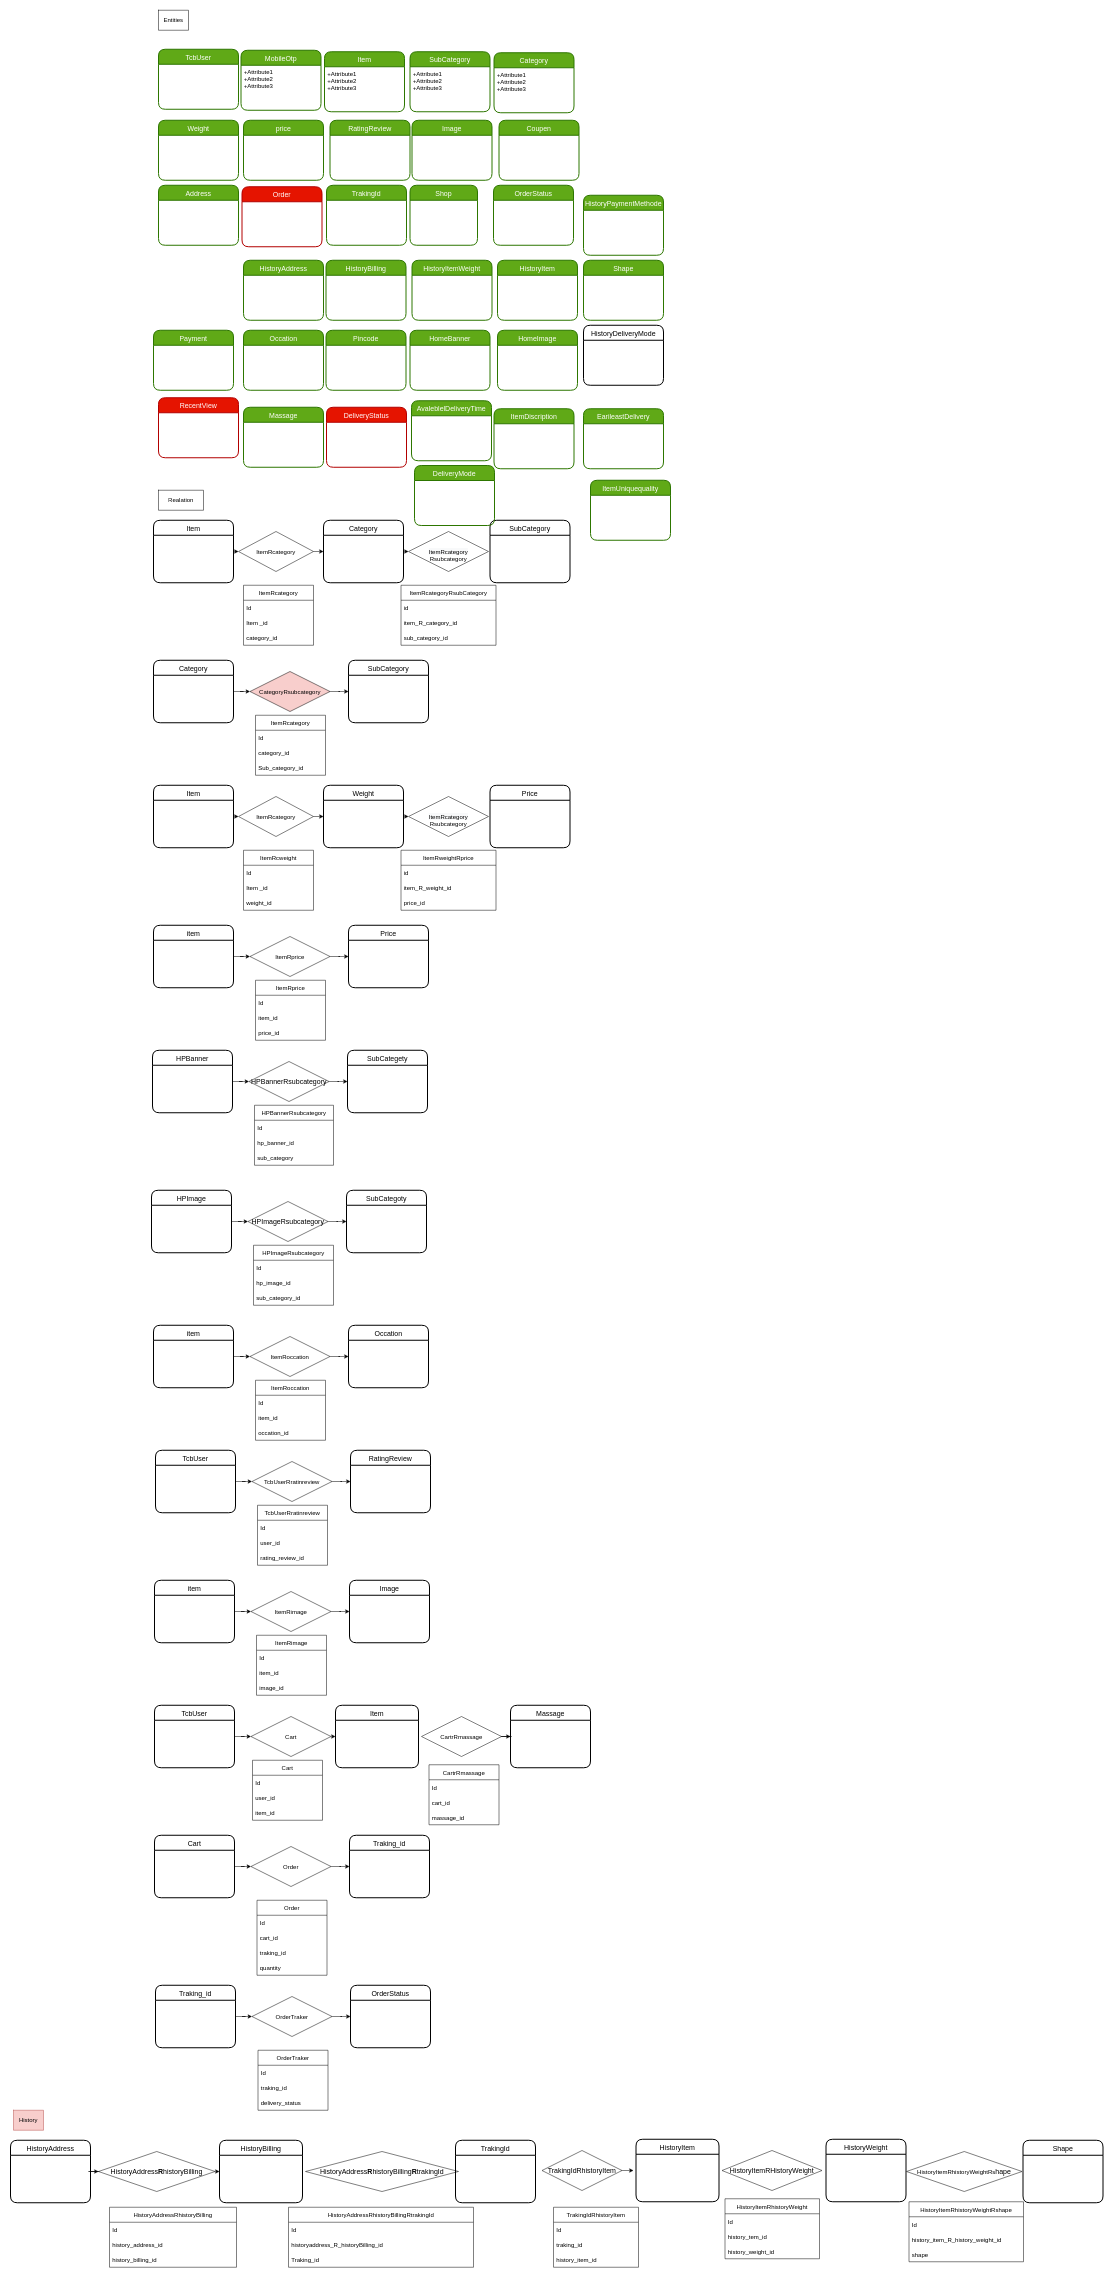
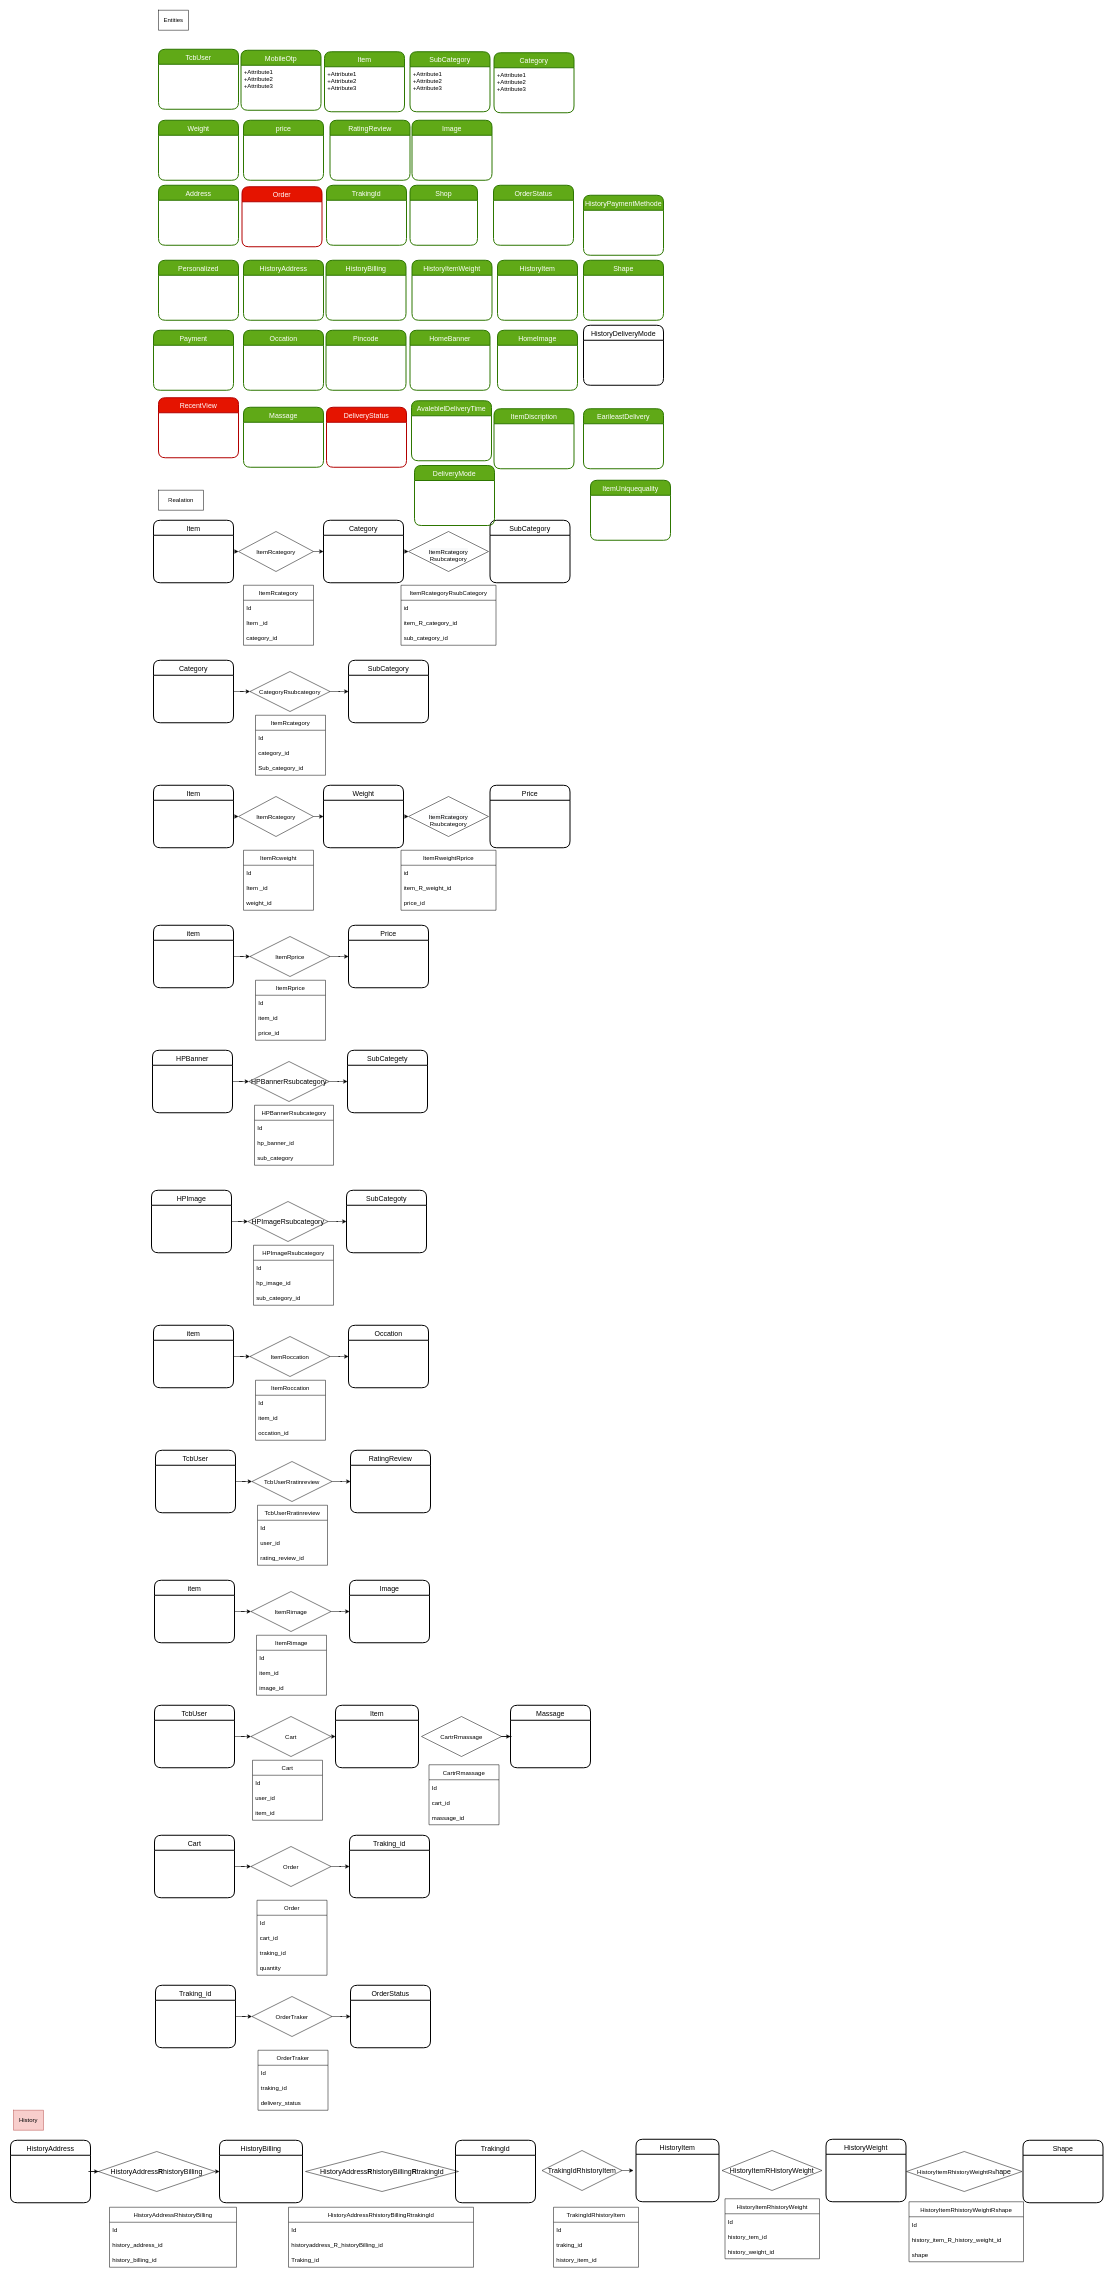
node "Coupen": removed
node "Personalized": added
node "CategoryRsubcategory": fillcolor #f8cecc -> #ffffff
